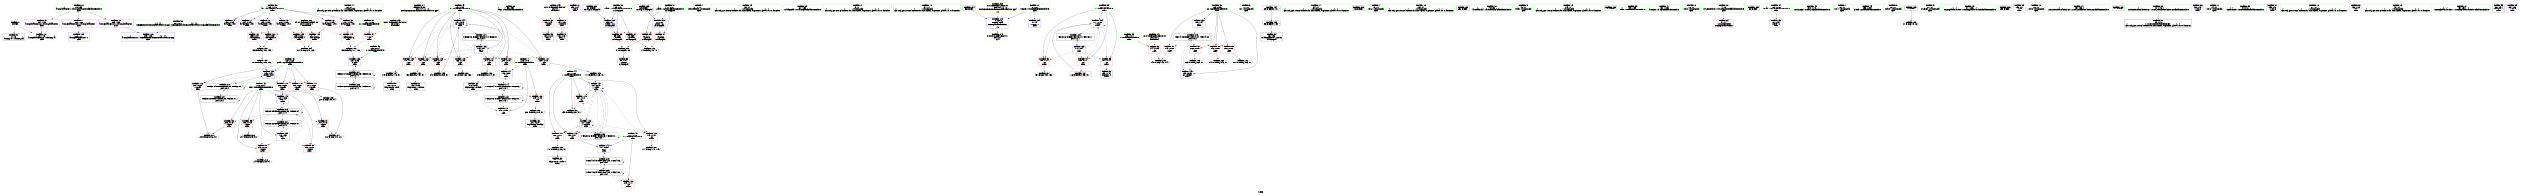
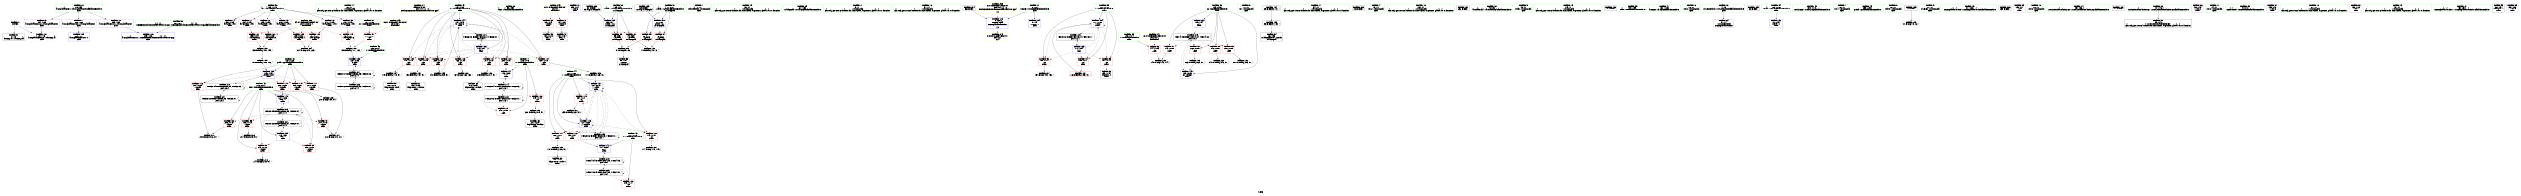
edge "NodeID: 44" -> "NodeID: 197": now "NodeID: 44" -> "NodeID: 143"
